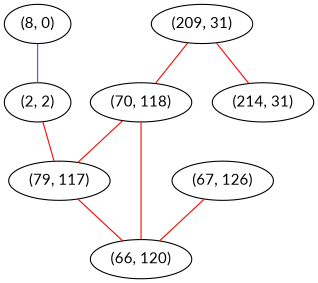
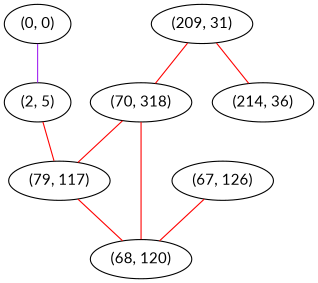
node "(8, 0)": label "(8, 0)" -> "(0, 0)"
node "(2, 2)": label "(2, 2)" -> "(2, 5)"
node "(70, 118)": label "(70, 118)" -> "(70, 318)"
node "(214, 31)": label "(214, 31)" -> "(214, 36)"
node "(66, 120)": label "(66, 120)" -> "(68, 120)"
